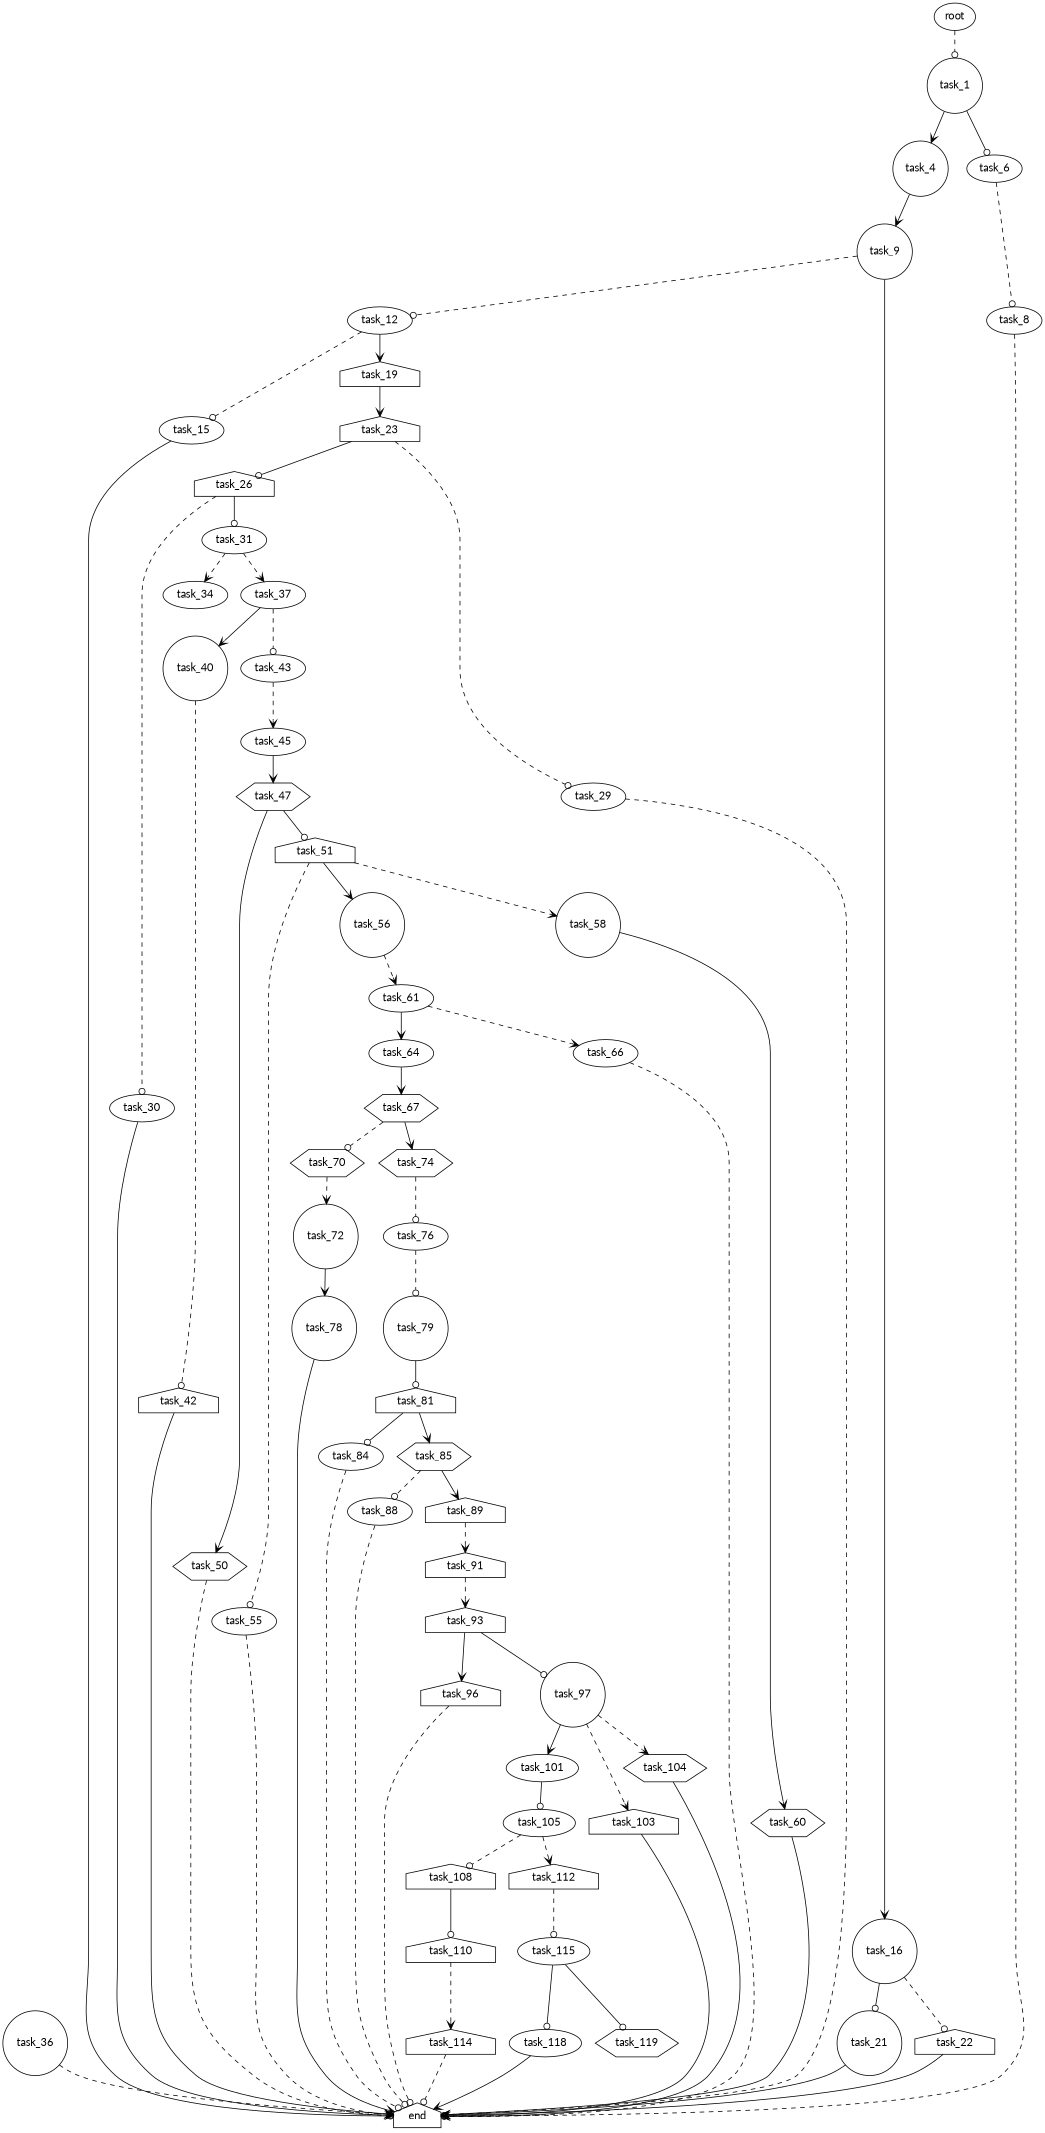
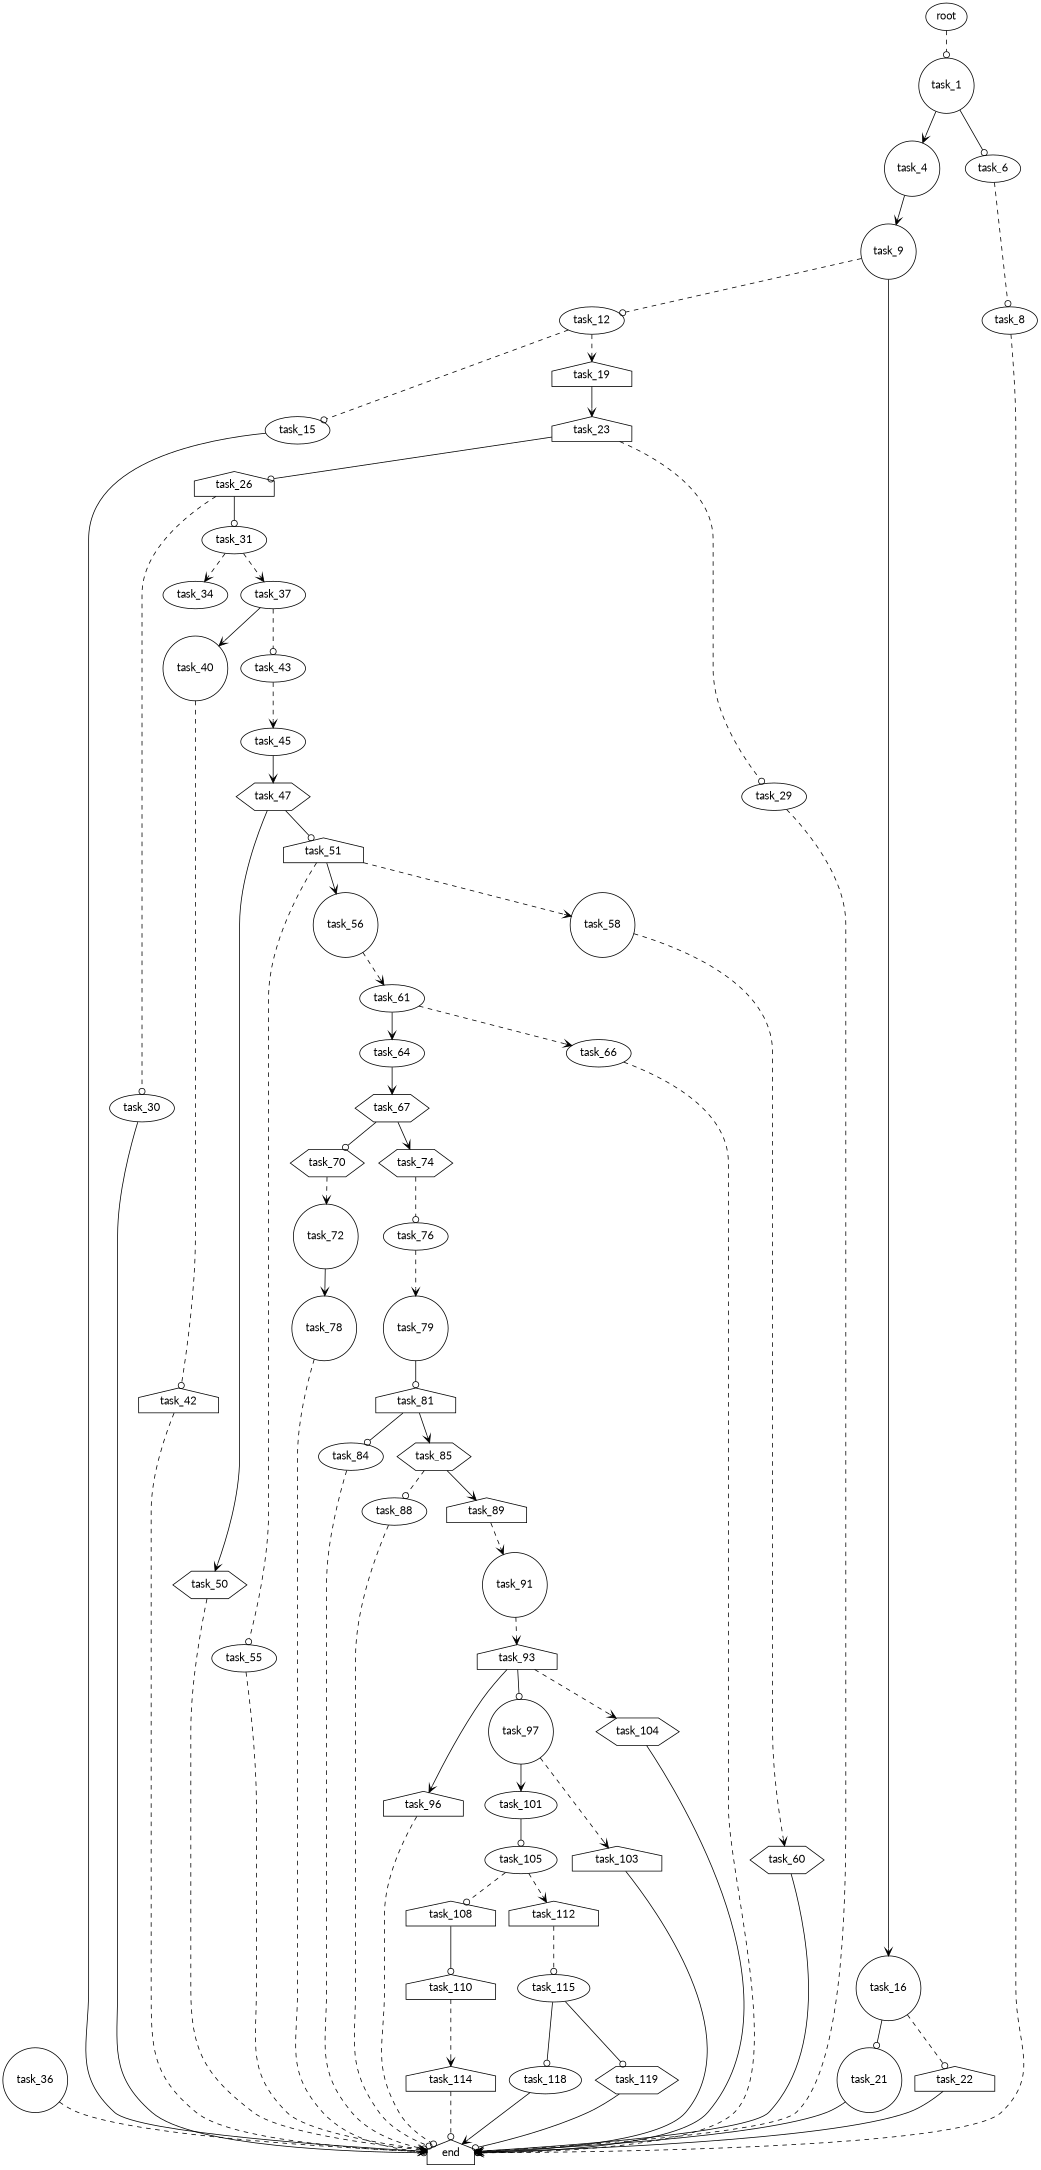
edge "task_12" -> "task_19": style solid -> dashed
edge "task_67" -> "task_70": style dashed -> solid
edge "task_76" -> "task_79": arrowhead odot -> vee
edge "task_58" -> "task_60": style solid -> dashed
node "task_91": shape house -> circle
edge "task_97" -> "task_104": now "task_93" -> "task_104"
edge "task_78" -> "end": style solid -> dashed
edge "task_42" -> "end": style solid -> dashed
edge "task_119" -> "end": added
